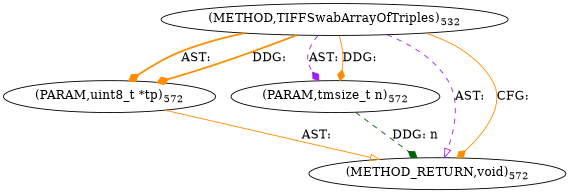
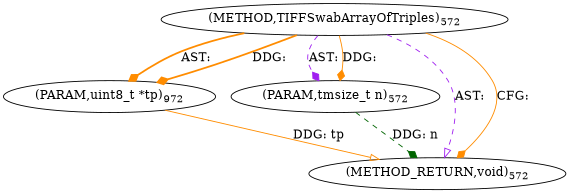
node "(METHOD,TIFFSwabArrayOfTriples)": text "532" -> "572"
node "(PARAM,uint8_t *tp)": text "572" -> "972"
edge "(PARAM,uint8_t *tp)" -> "(METHOD_RETURN,void)": label "AST: " -> "DDG: tp"
